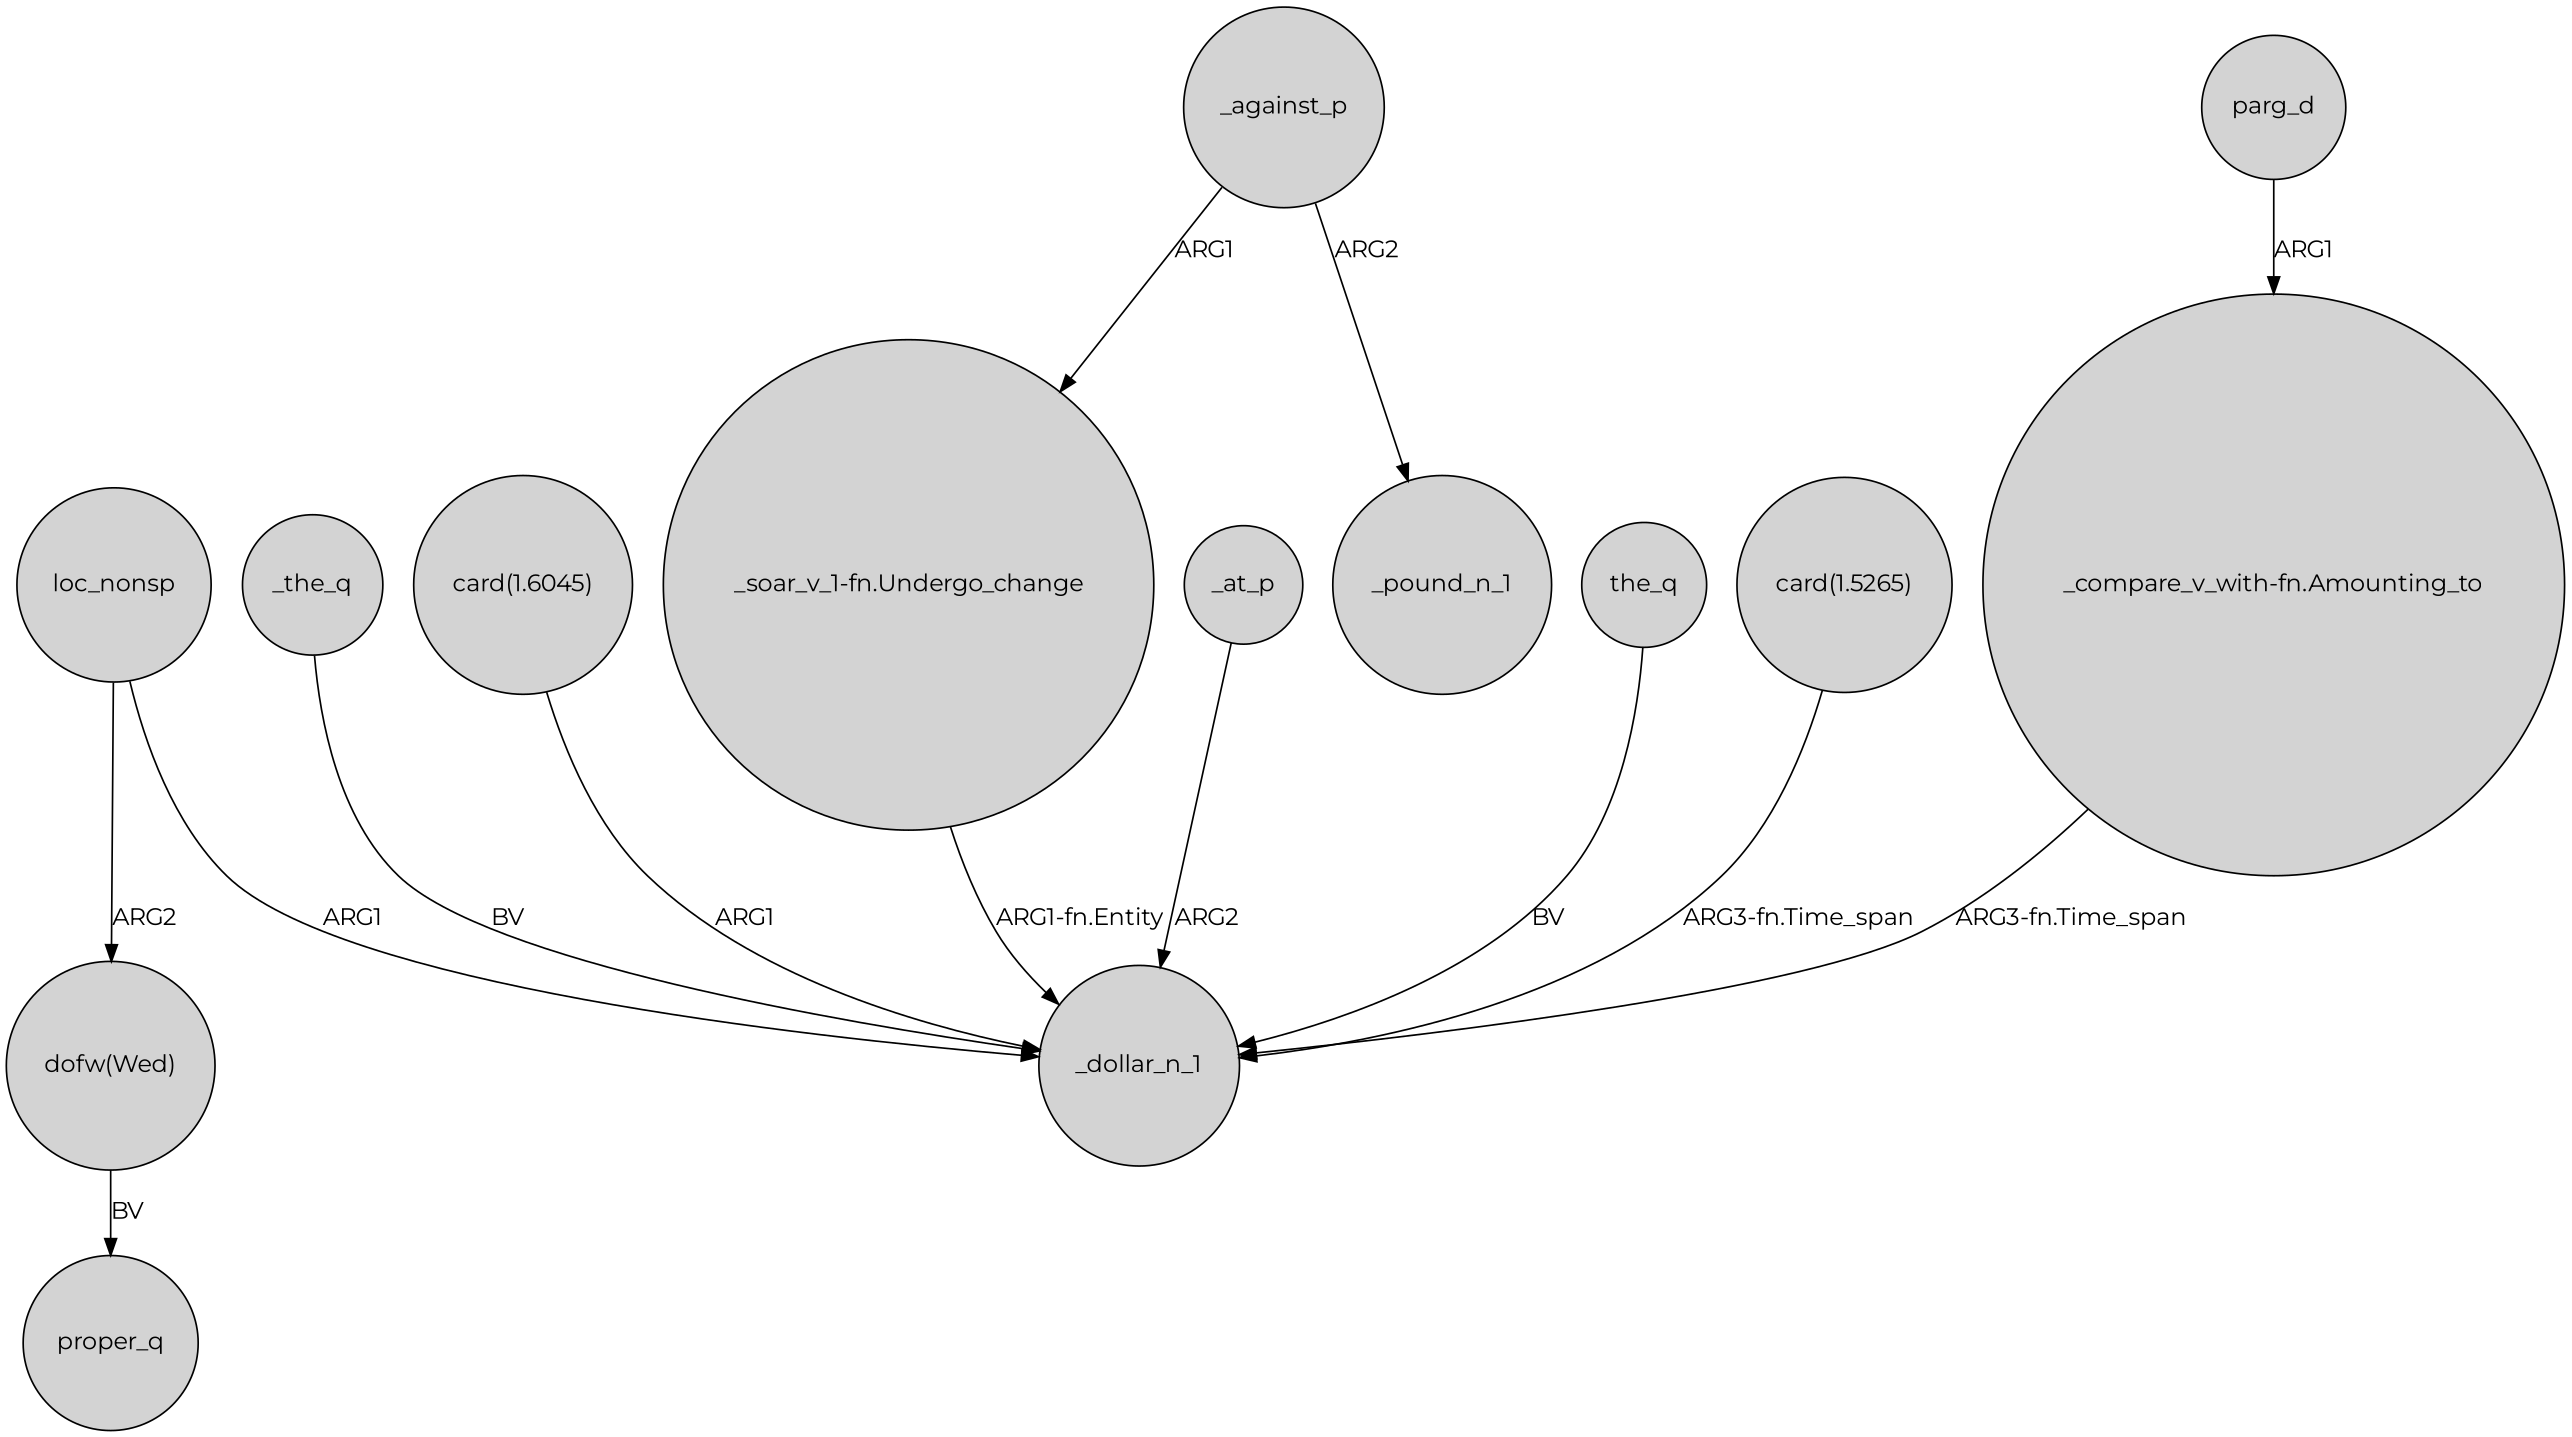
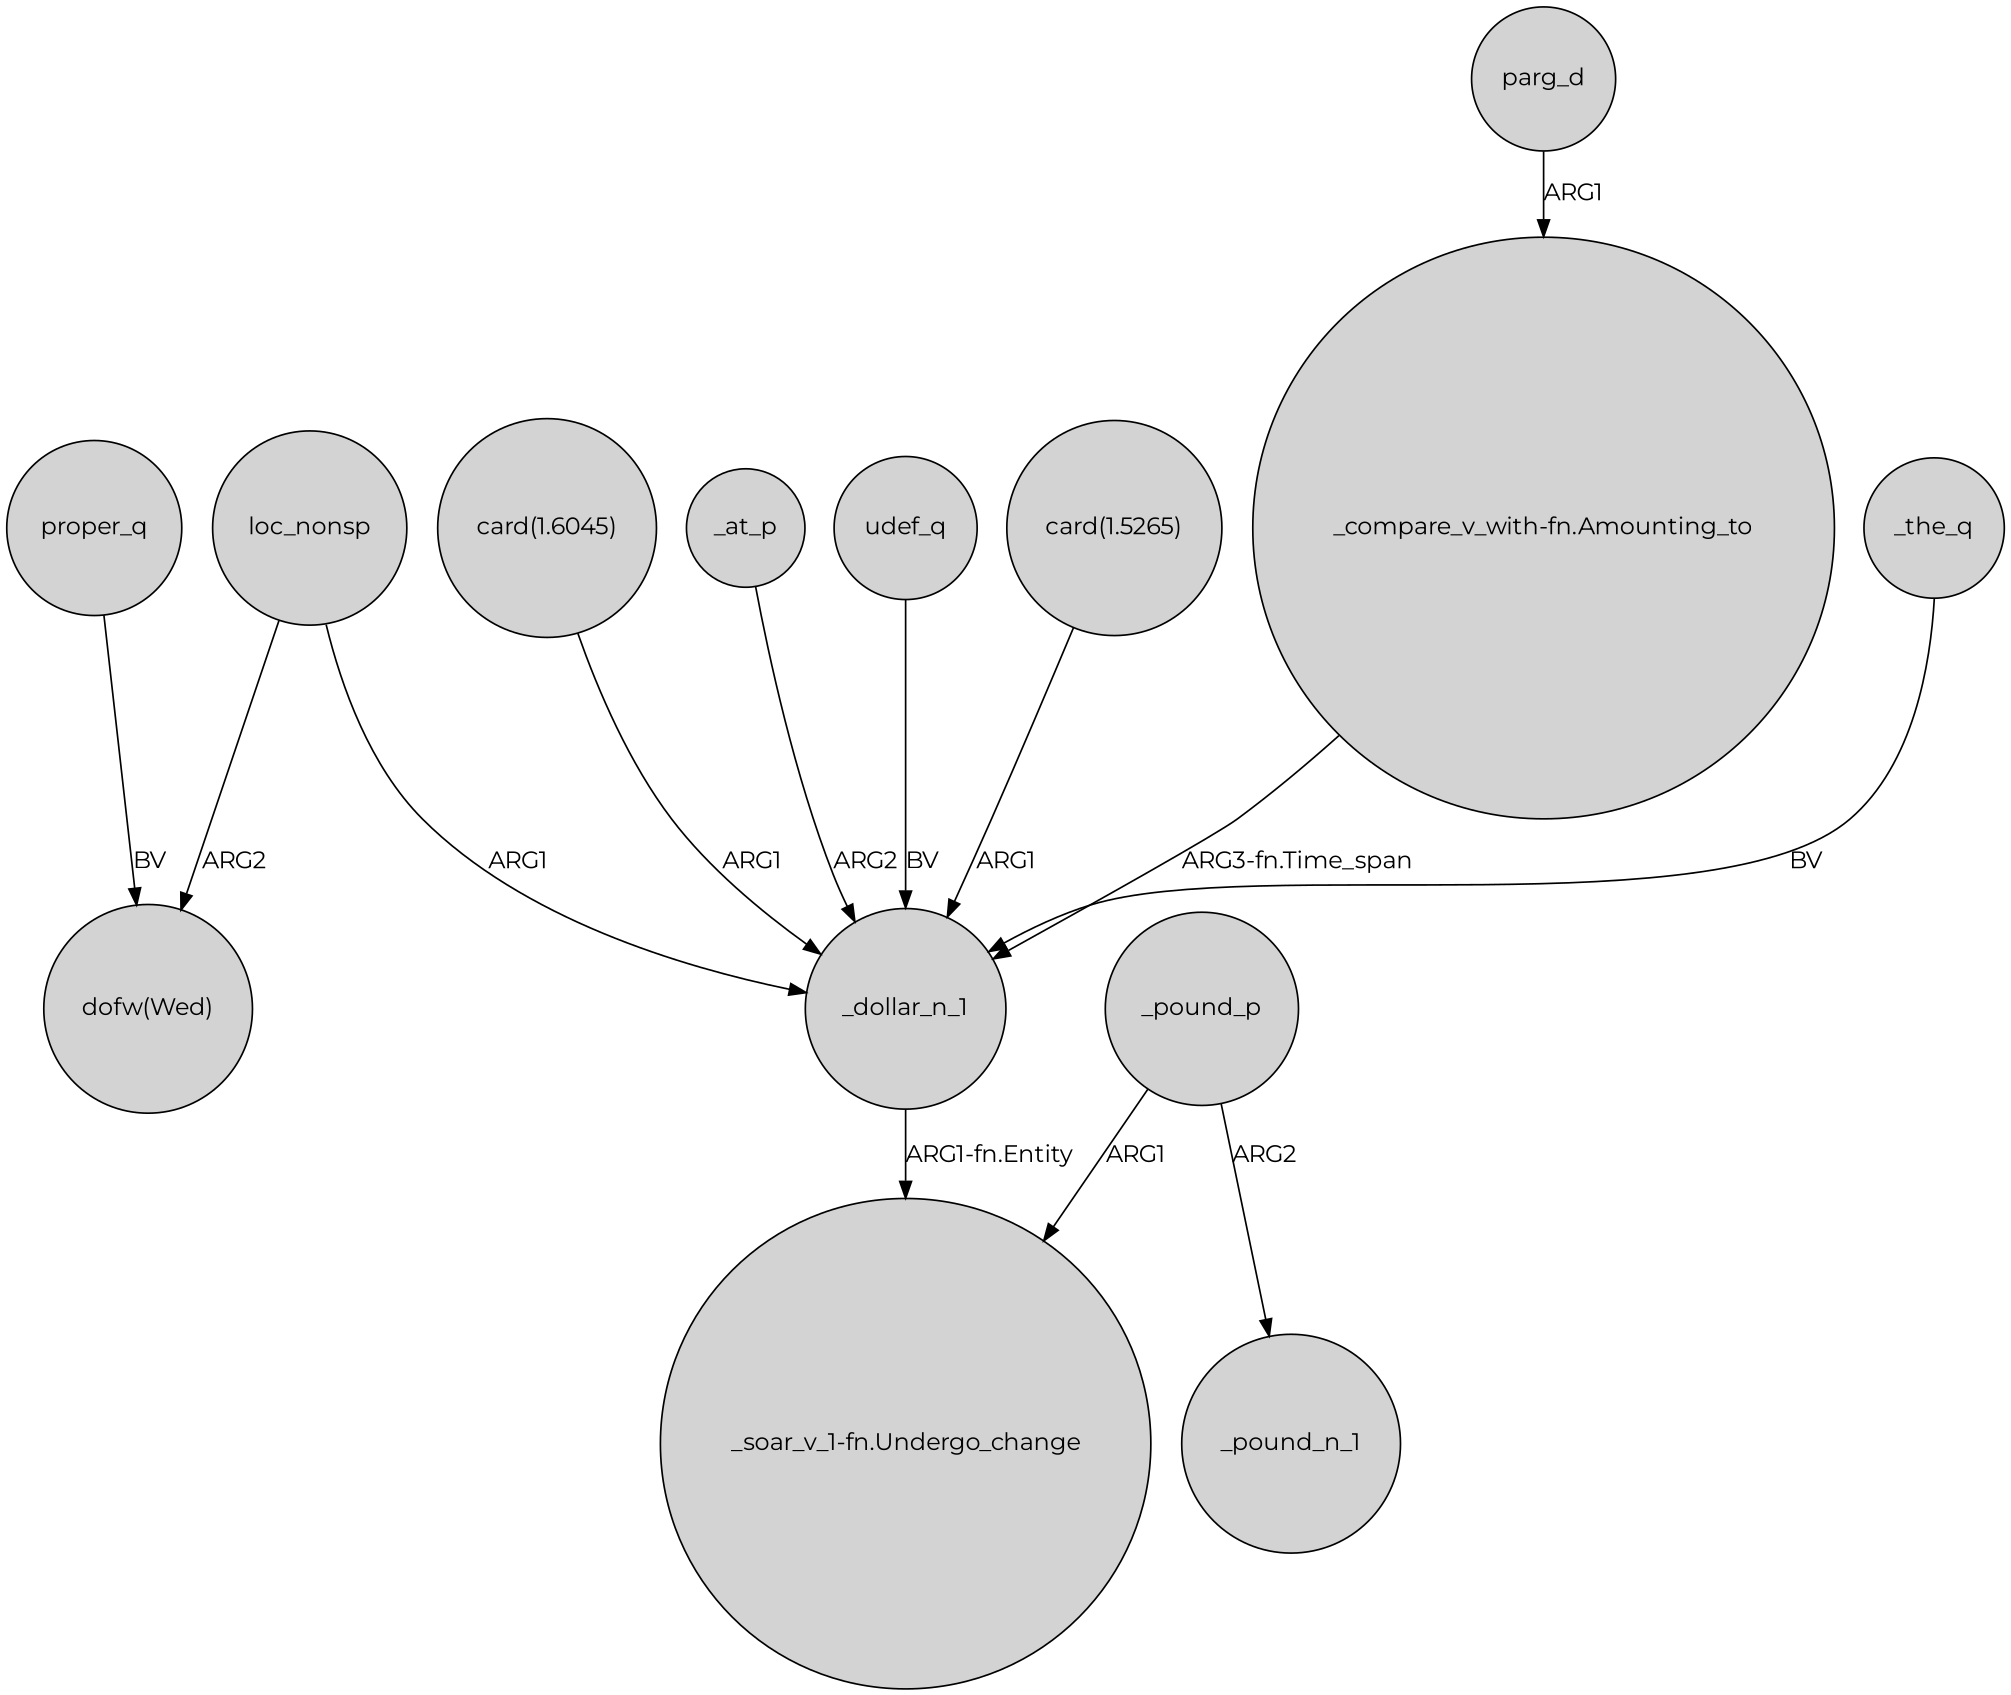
node "_against_p": label "_against_p" -> "_pound_p"
node "the_q": label "the_q" -> "udef_q"
edge "_soar_v_1-fn.Undergo_change" -> "_dollar_n_1": reversed
edge "card(1.5265)" -> "_dollar_n_1": label "ARG3-fn.Time_span" -> "ARG1"
edge "dofw(Wed)" -> "proper_q": reversed
